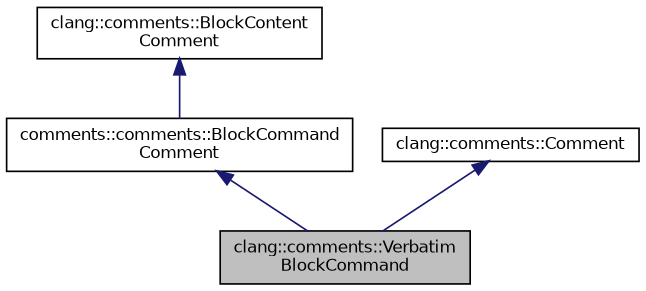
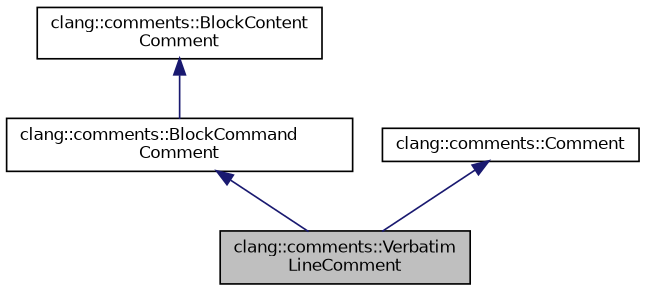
node "comments::comments::BlockCommand Comment": label "comments::comments::BlockCommand Comment" -> "clang::comments::BlockCommand Comment"
node "clang::comments::Verbatim BlockCommand": label "clang::comments::Verbatim BlockCommand" -> "clang::comments::Verbatim LineComment"
